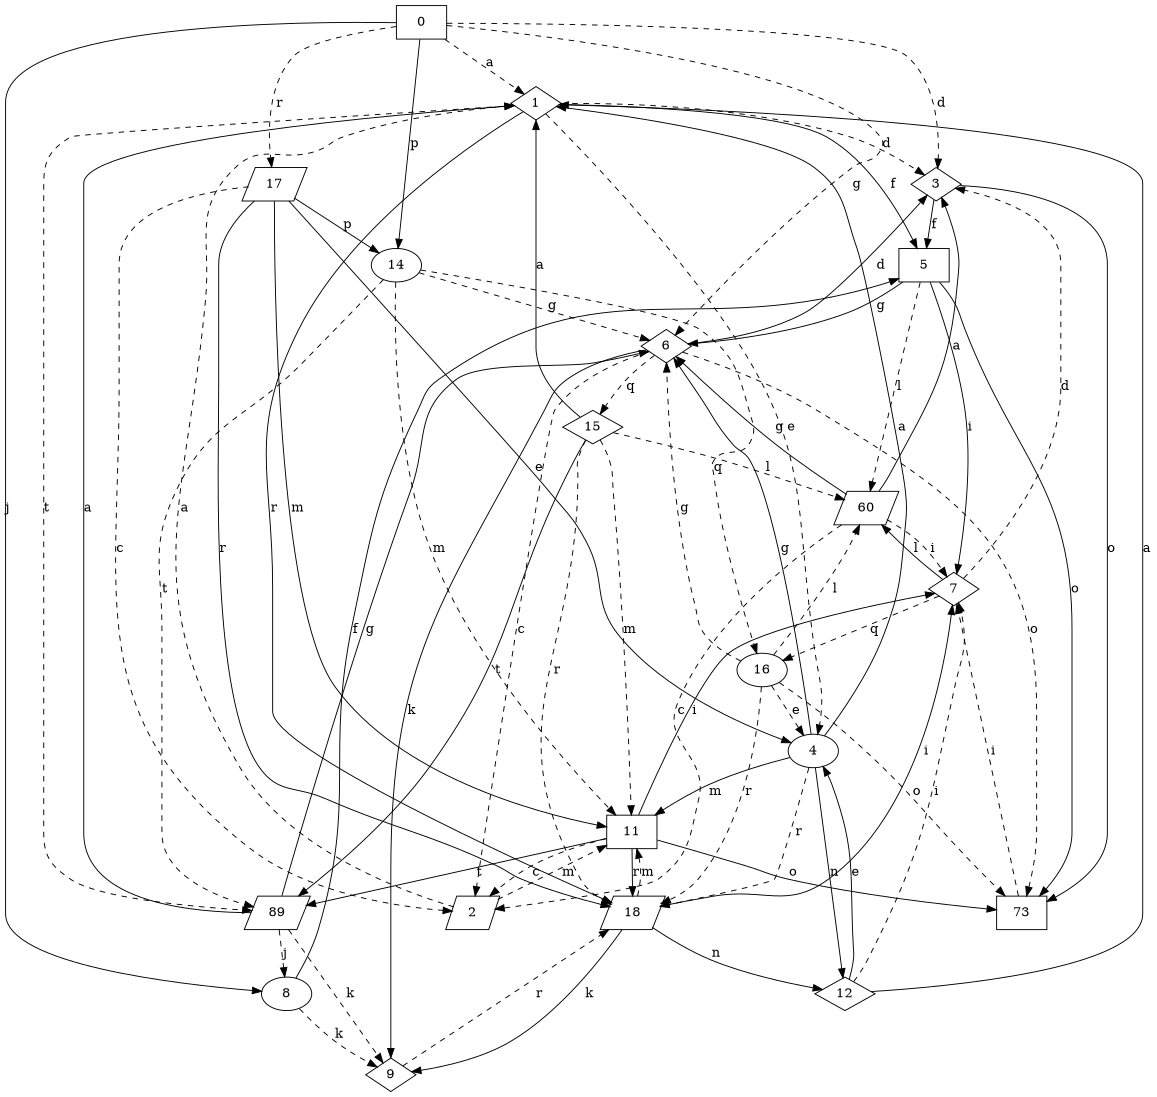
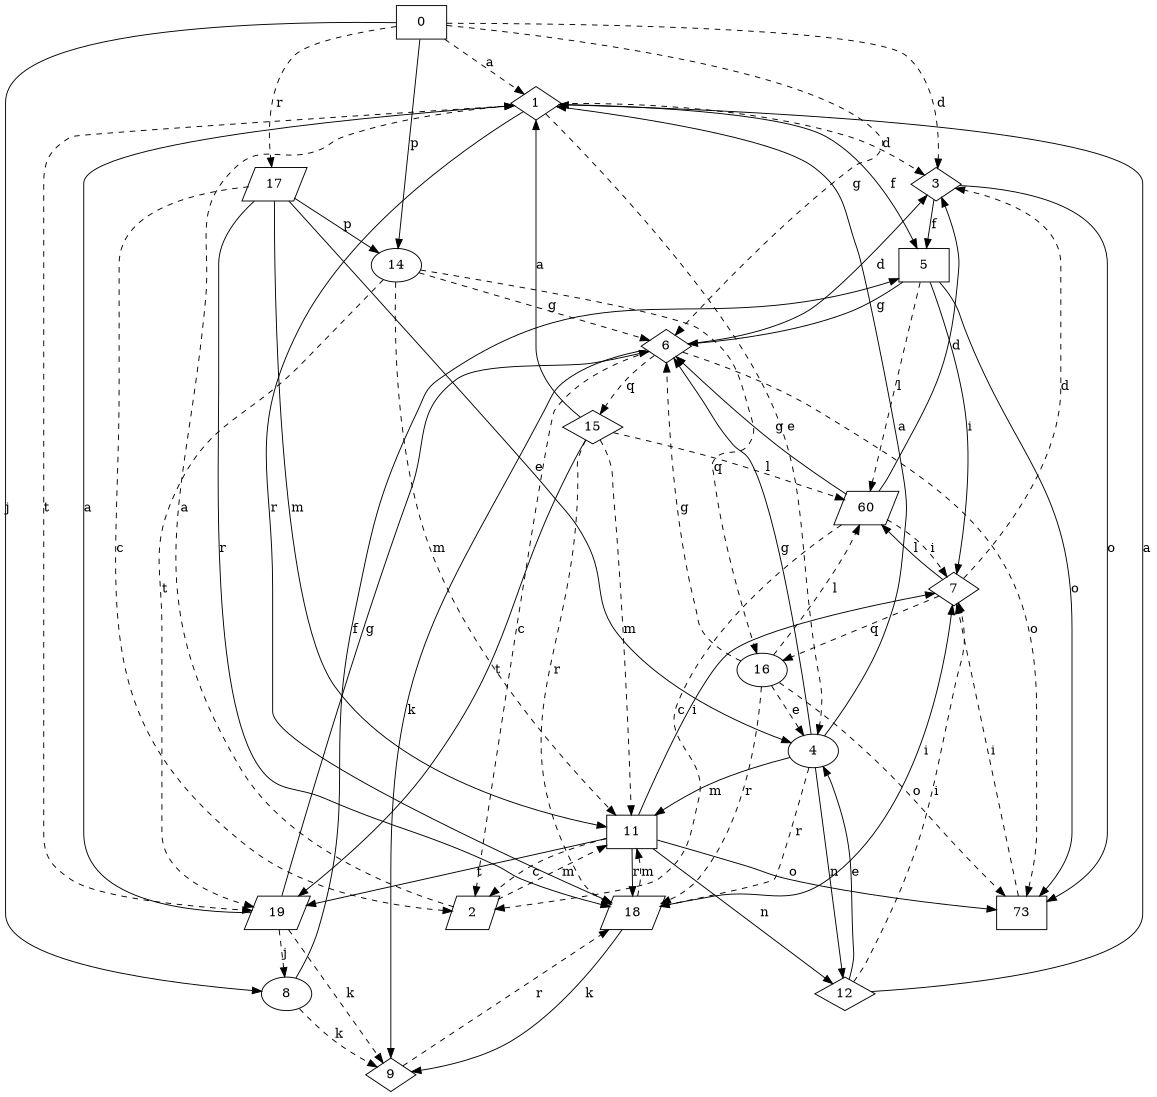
edge "60" -> "3": label "a" -> "d"
node "89": label "89" -> "19"
edge "18" -> "12": now "11" -> "12"
